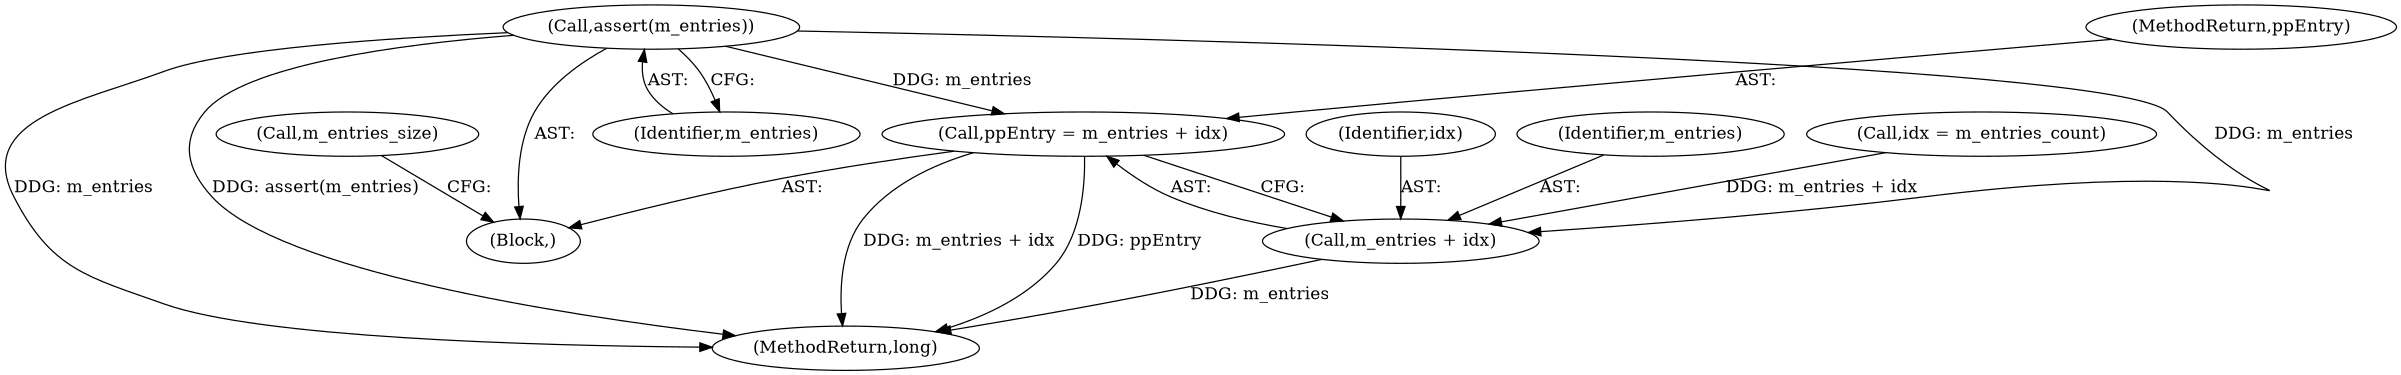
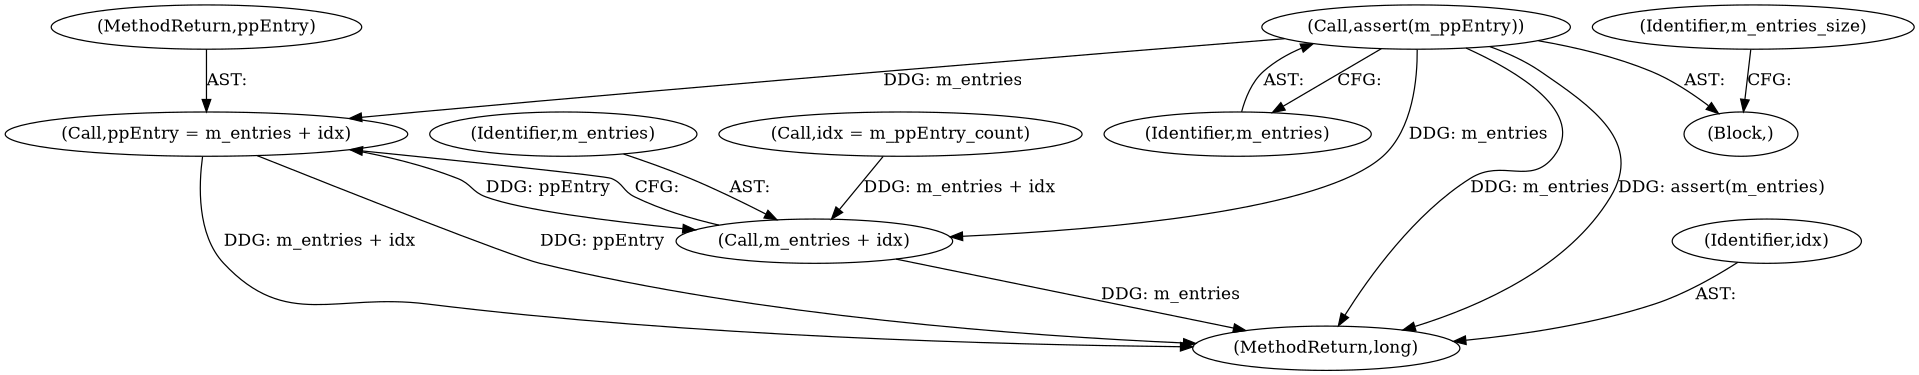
node "(Call,assert(m_entries))": label "(Call,assert(m_entries))" -> "(Call,assert(m_ppEntry))"
node "(Call,m_entries_size)": label "(Call,m_entries_size)" -> "(Identifier,m_entries_size)"
node "(Call,idx = m_entries_count)": label "(Call,idx = m_entries_count)" -> "(Call,idx = m_ppEntry_count)"
edge "(Identifier,idx)" -> "(Call,m_entries + idx)": now "(Identifier,idx)" -> "(MethodReturn,long)"
edge "(Call,ppEntry = m_entries + idx)" -> "(Block,)": removed, label "AST:"
edge "(Call,m_entries + idx)" -> "(Call,ppEntry = m_entries + idx)": label "AST: " -> "CFG: "
edge "(Call,ppEntry = m_entries + idx)" -> "(Call,m_entries + idx)": label "CFG: " -> "DDG: ppEntry"
